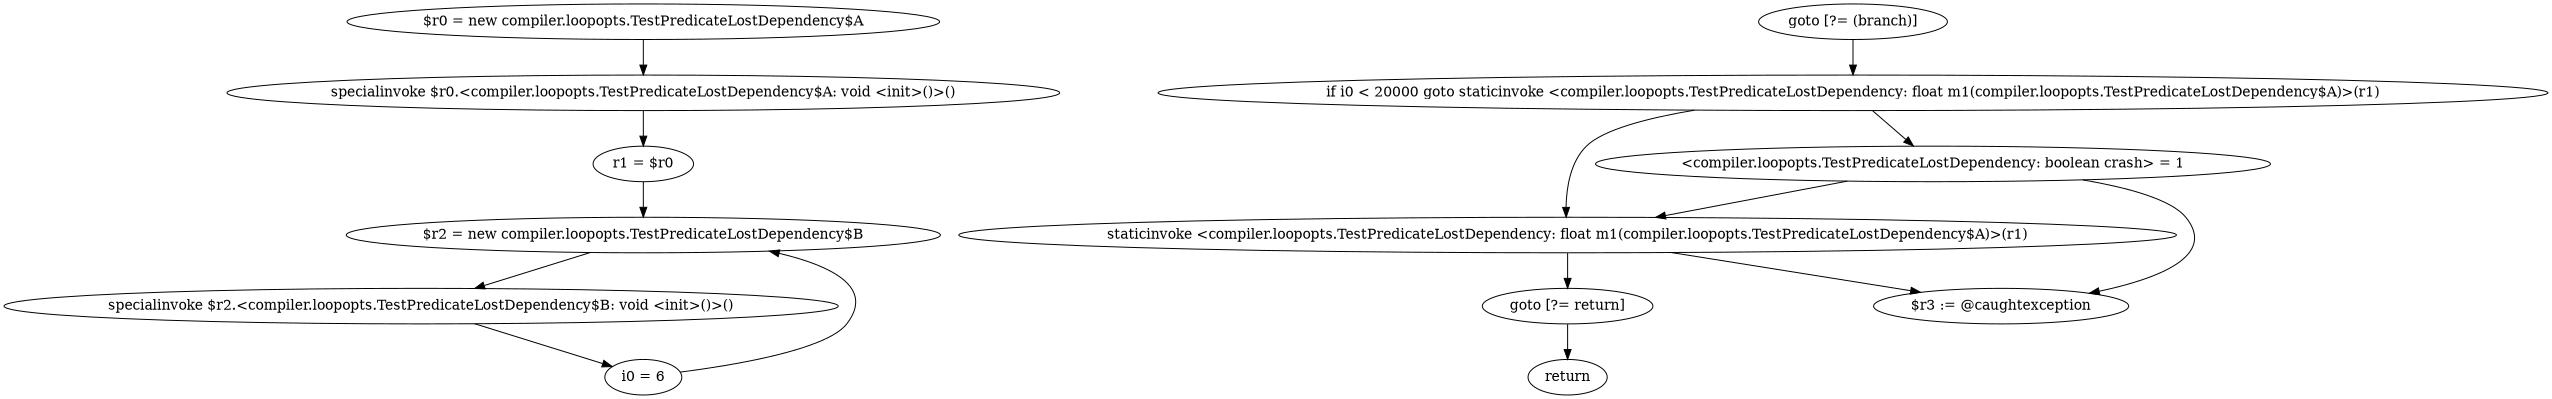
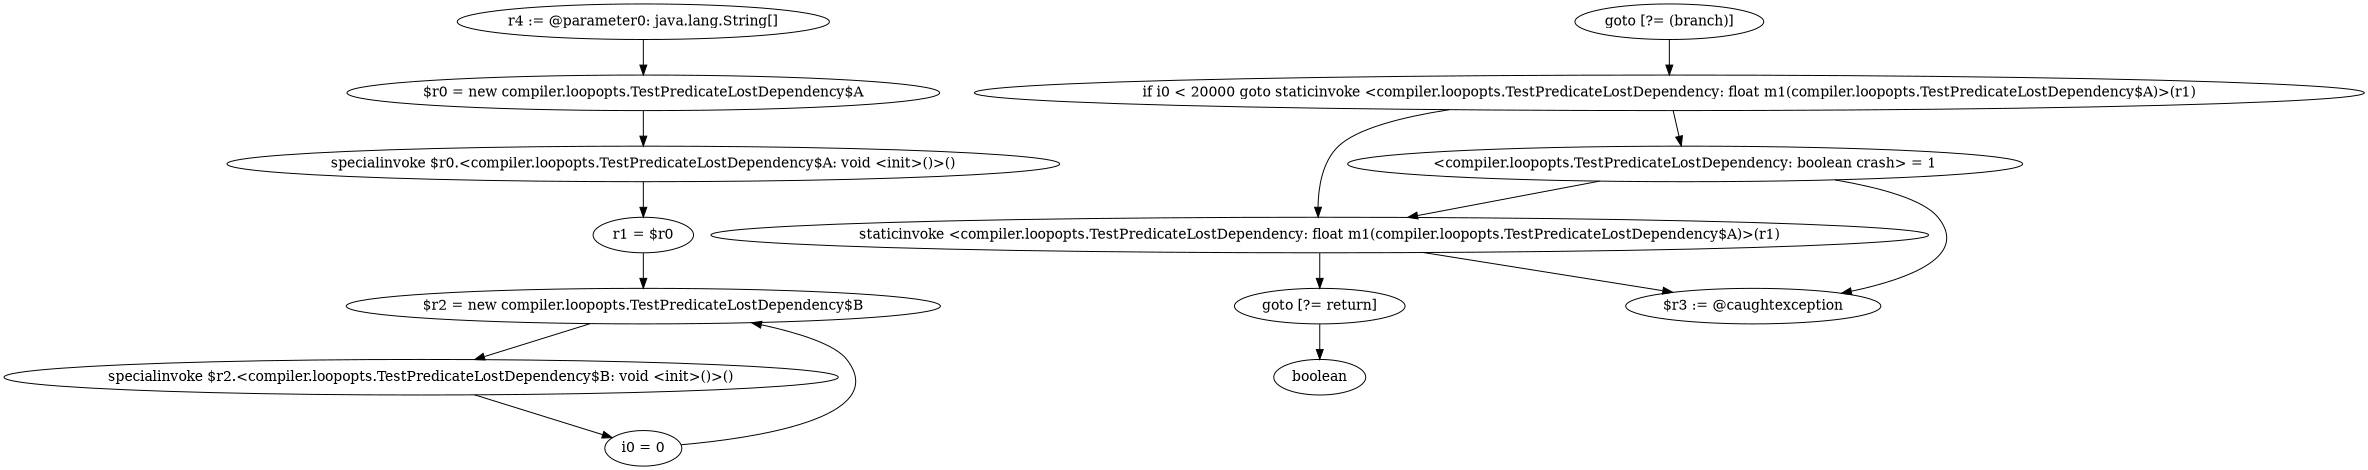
node "r4 := @parameter0: java.lang.String[]": added
node "i0 = 6": label "i0 = 6" -> "i0 = 0"
node "return": label "return" -> "boolean"
